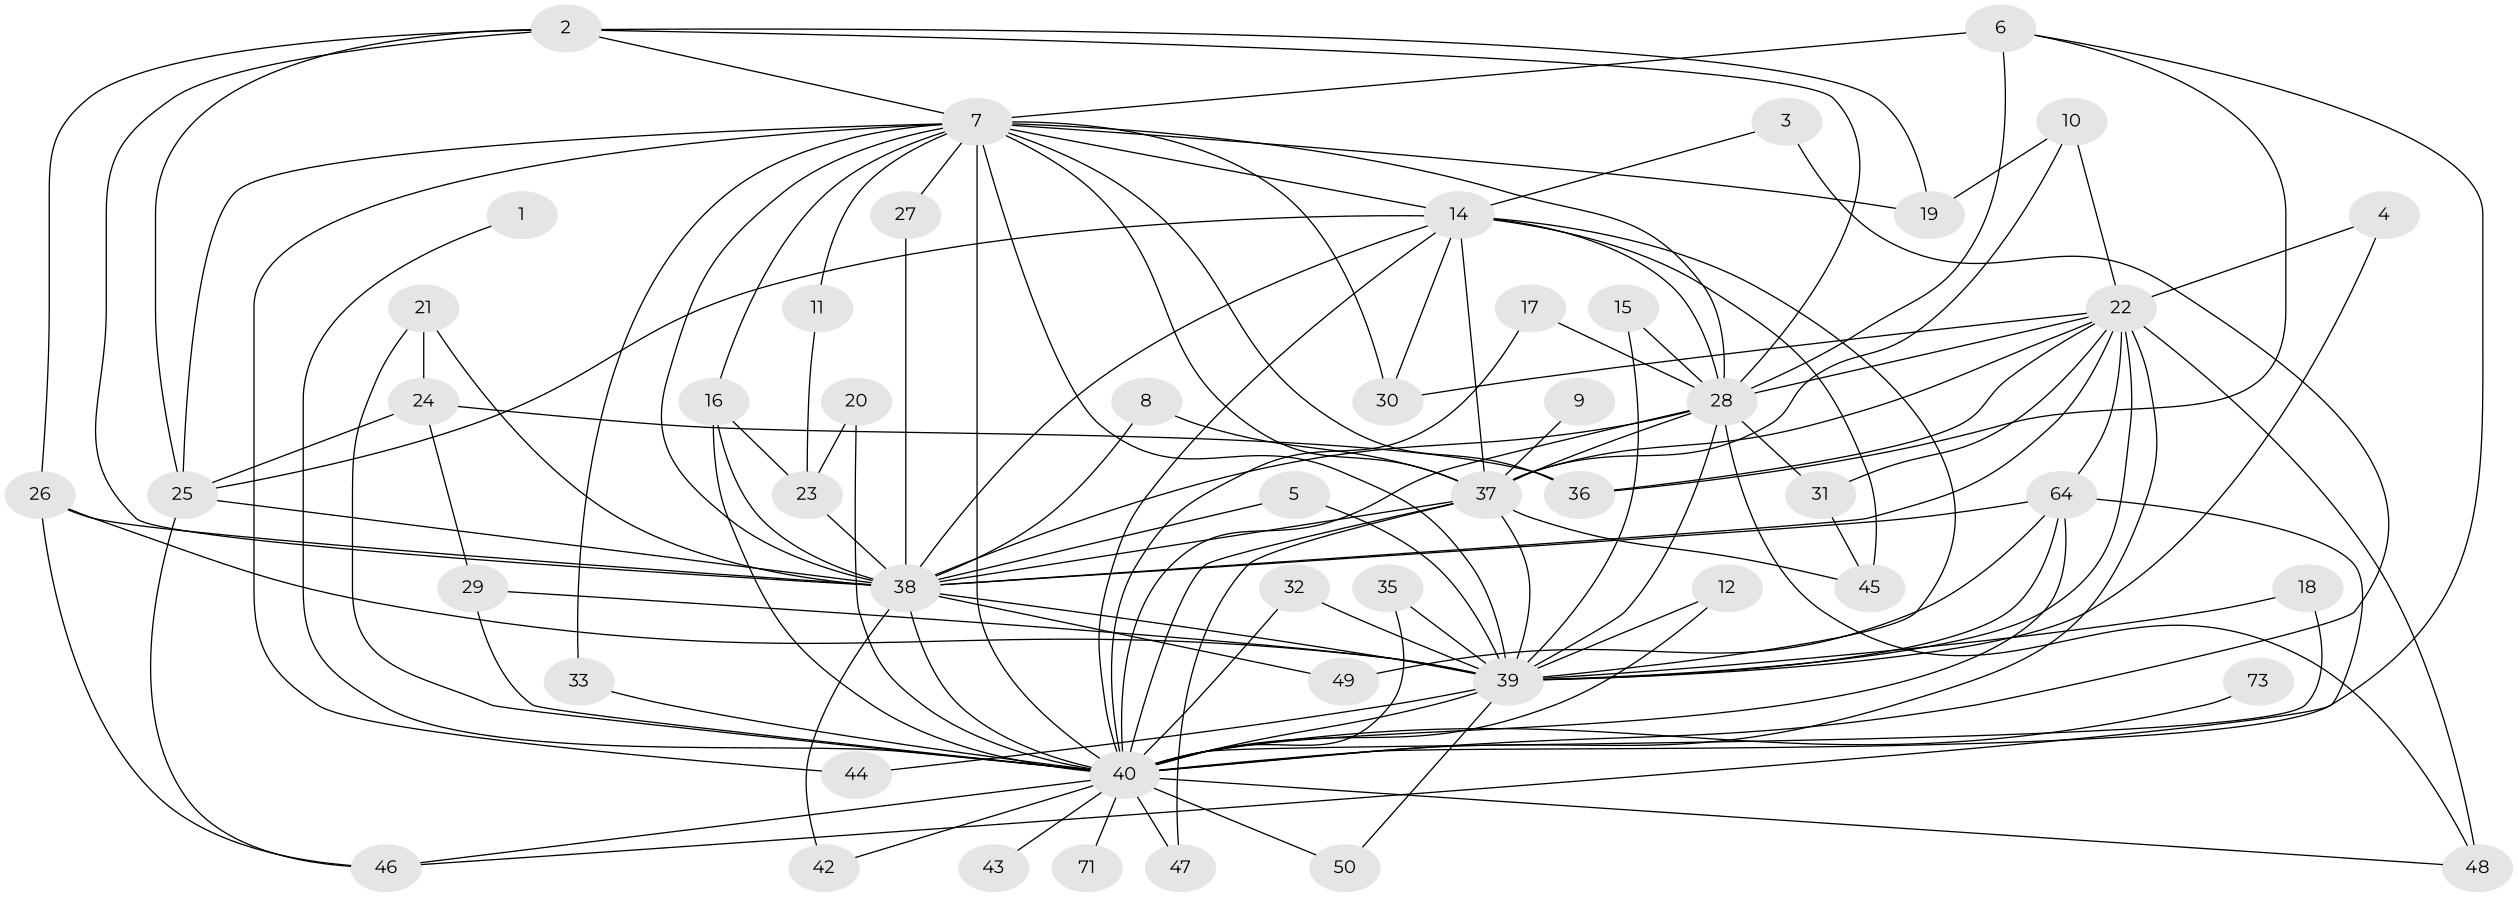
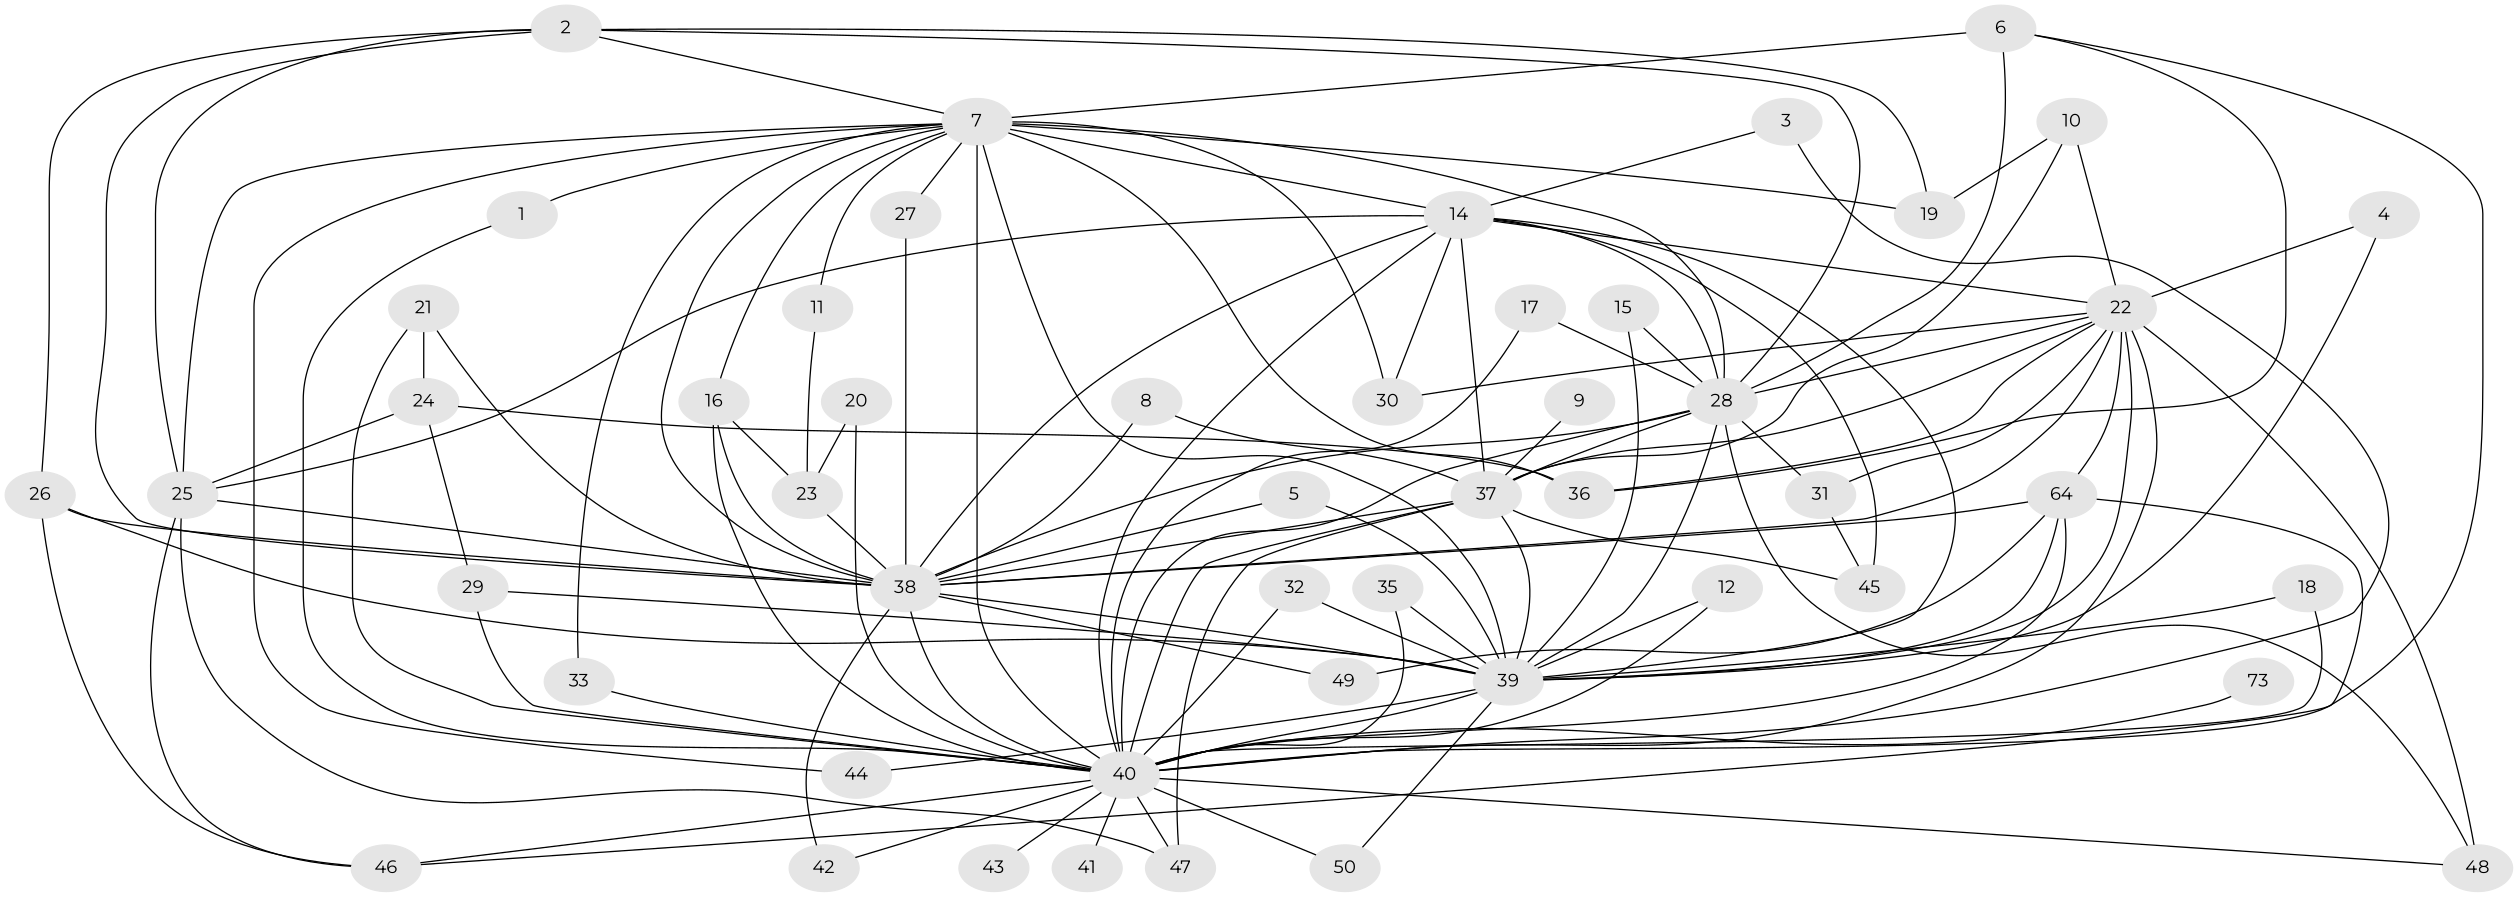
edge "14" -- "22": added
edge "7" -- "37": now "7" -- "1"
edge "25" -- "47": added
node "71": label "71" -> "41"
